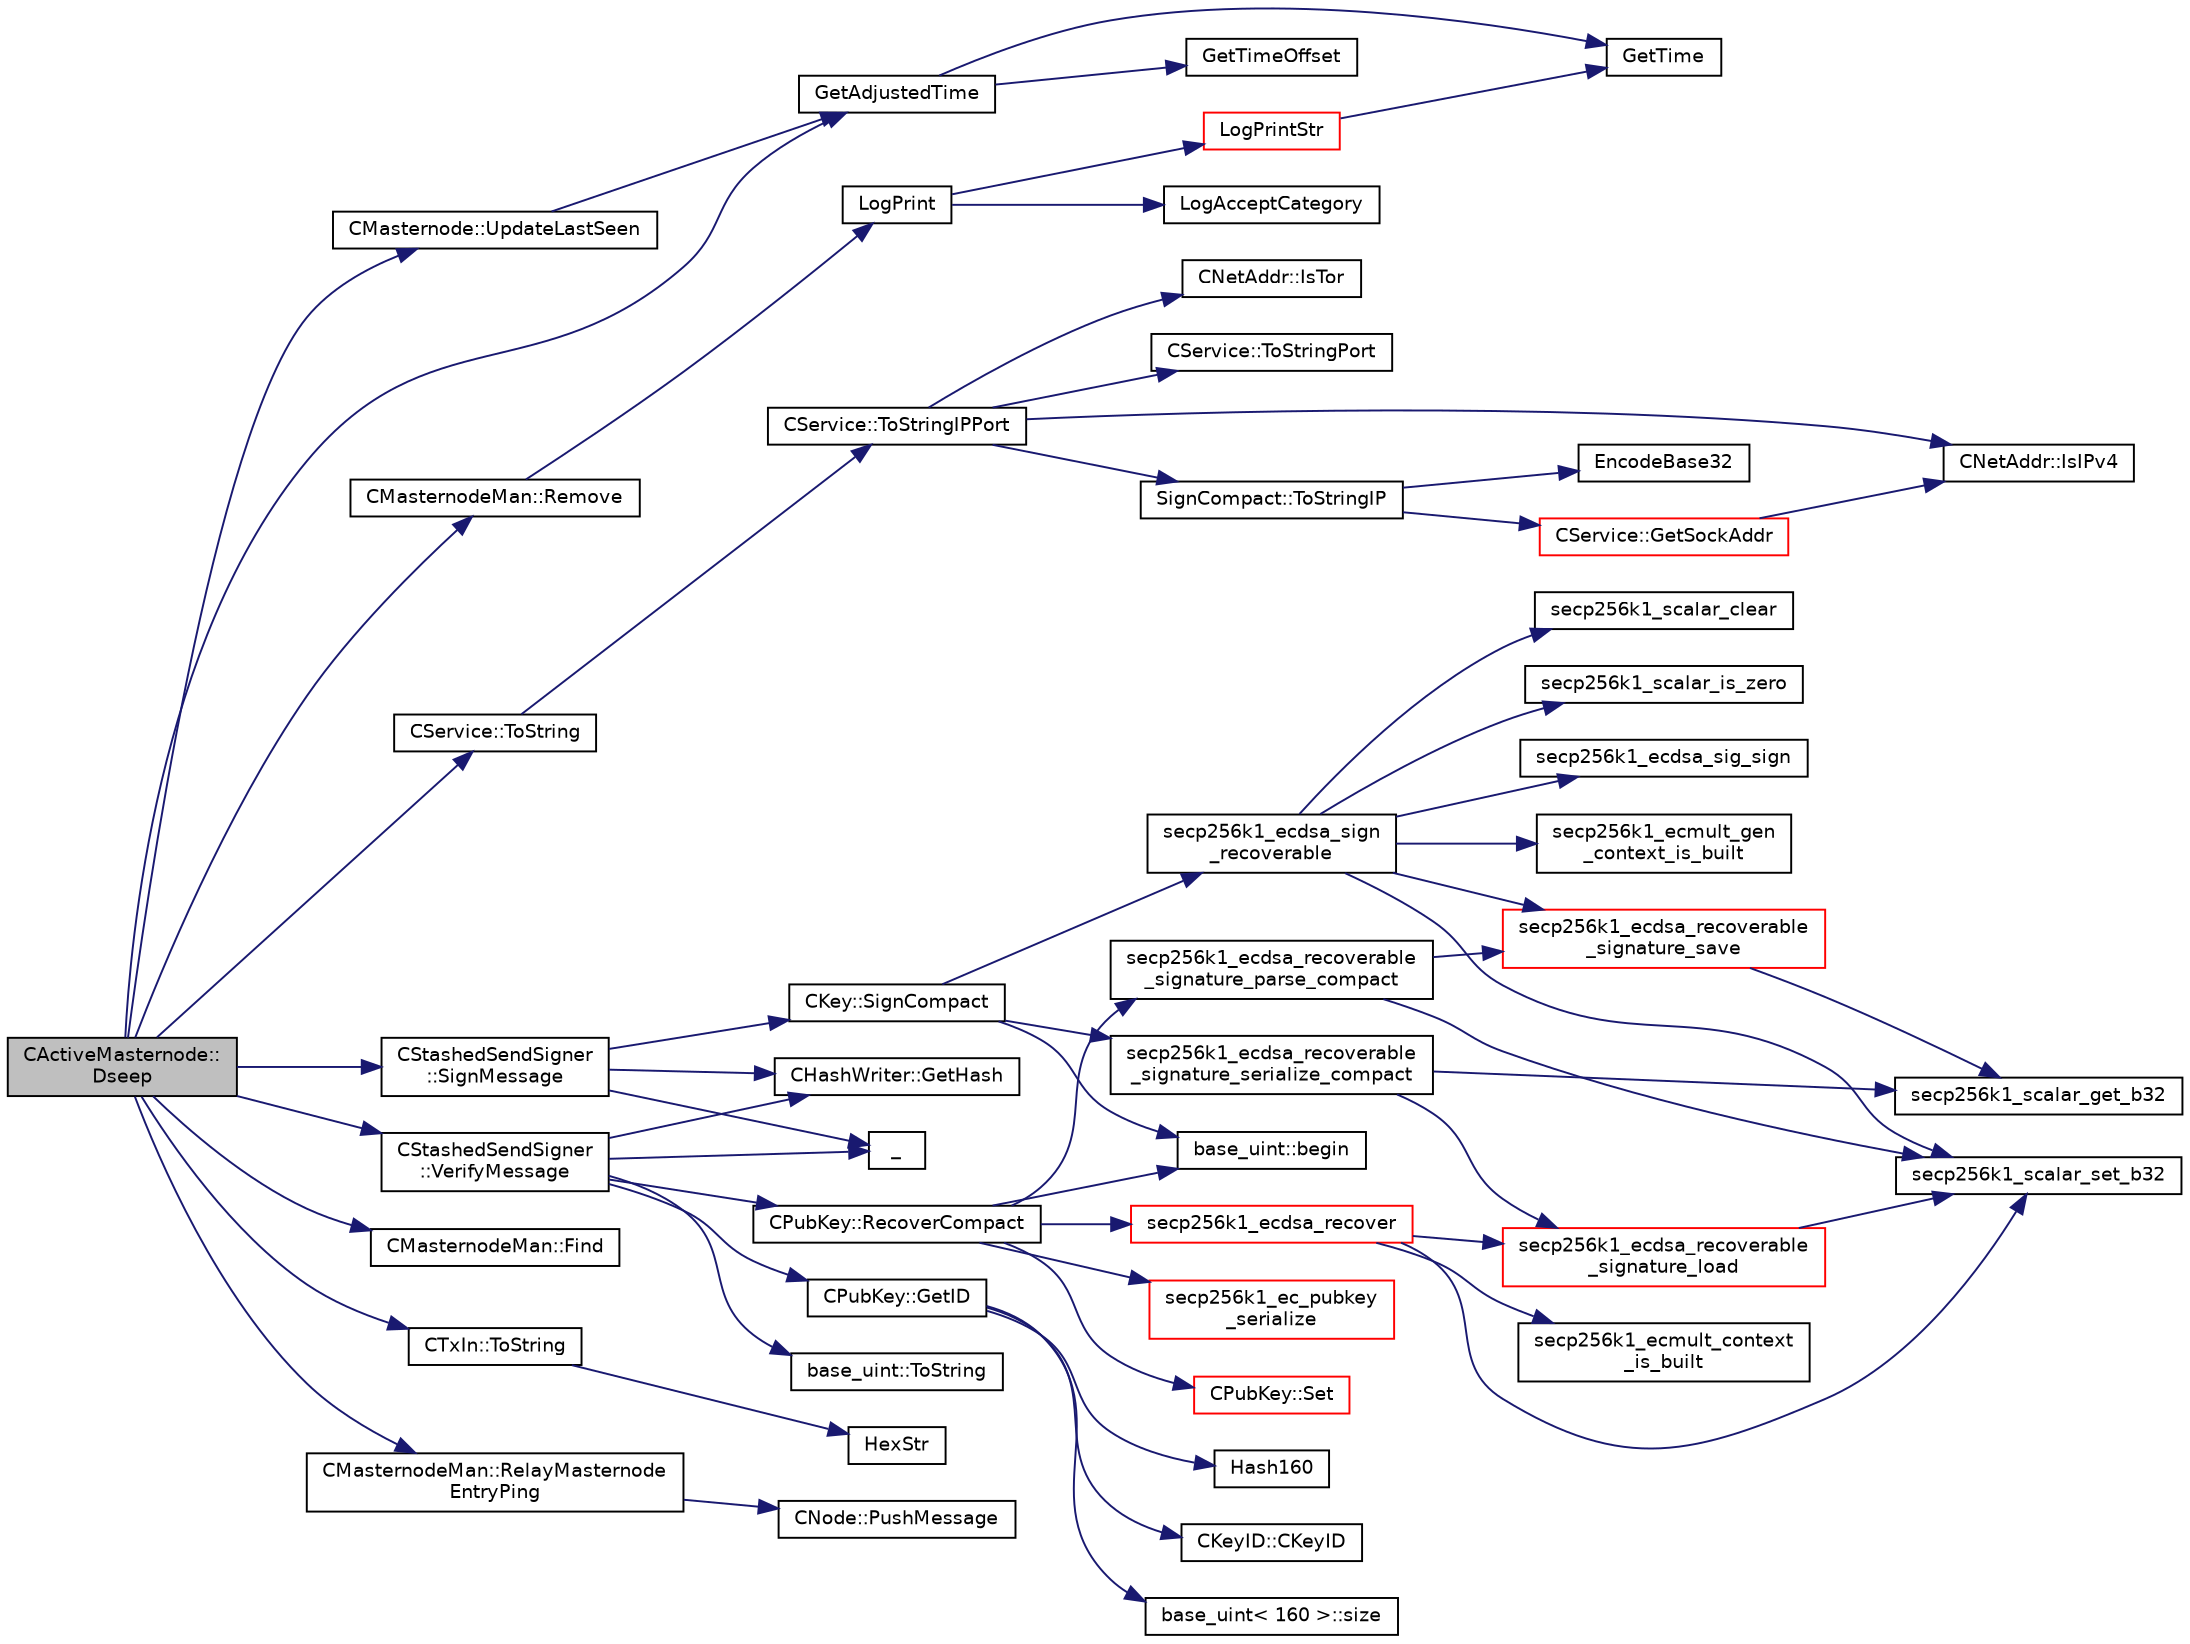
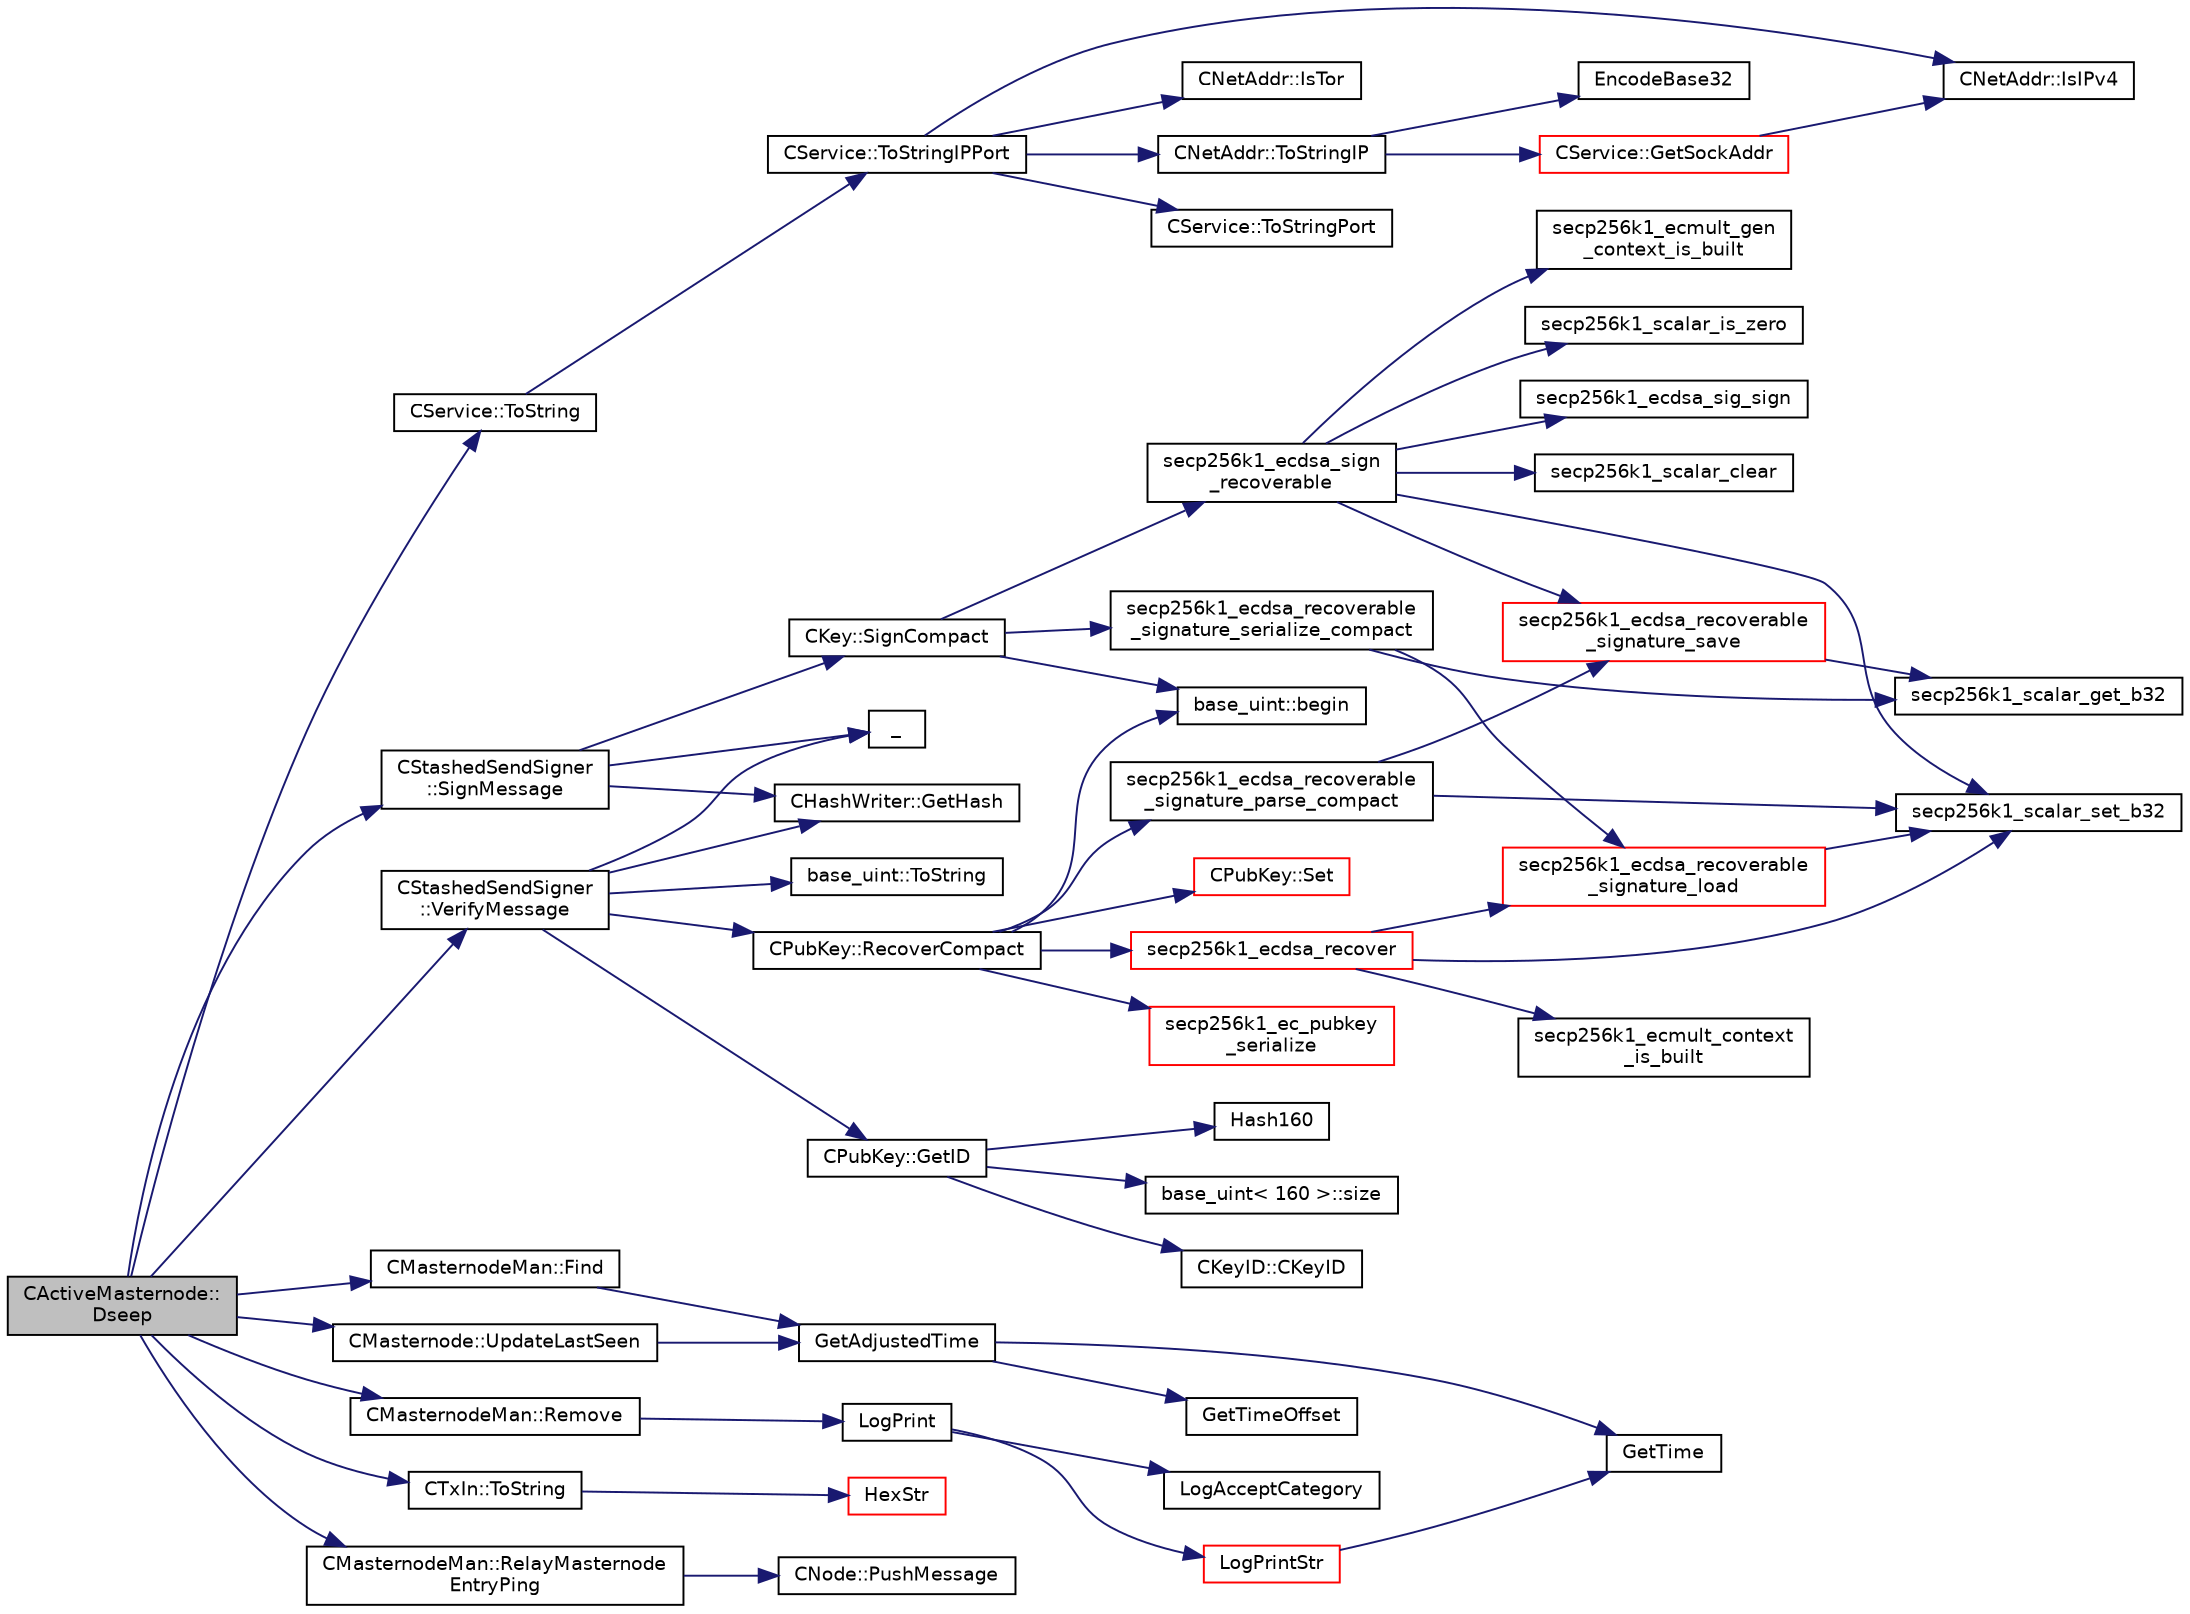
edge "CActiveMasternode:: Dseep" -> "GetAdjustedTime": now "CMasternodeMan::Find" -> "GetAdjustedTime"
node "SignCompact::ToStringIP": label "SignCompact::ToStringIP" -> "CNetAddr::ToStringIP"
node "HexStr": color black -> red
